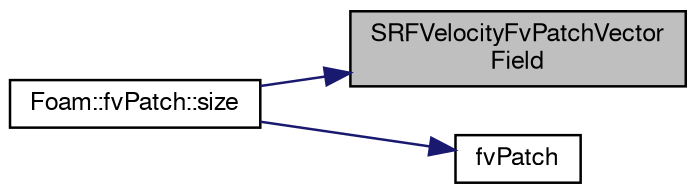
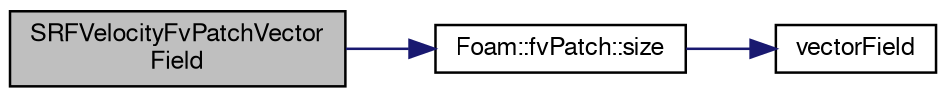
edge "Foam::fvPatch::size" -> "SRFVelocityFvPatchVector Field": reversed
node "fvPatch": label "fvPatch" -> "vectorField"
